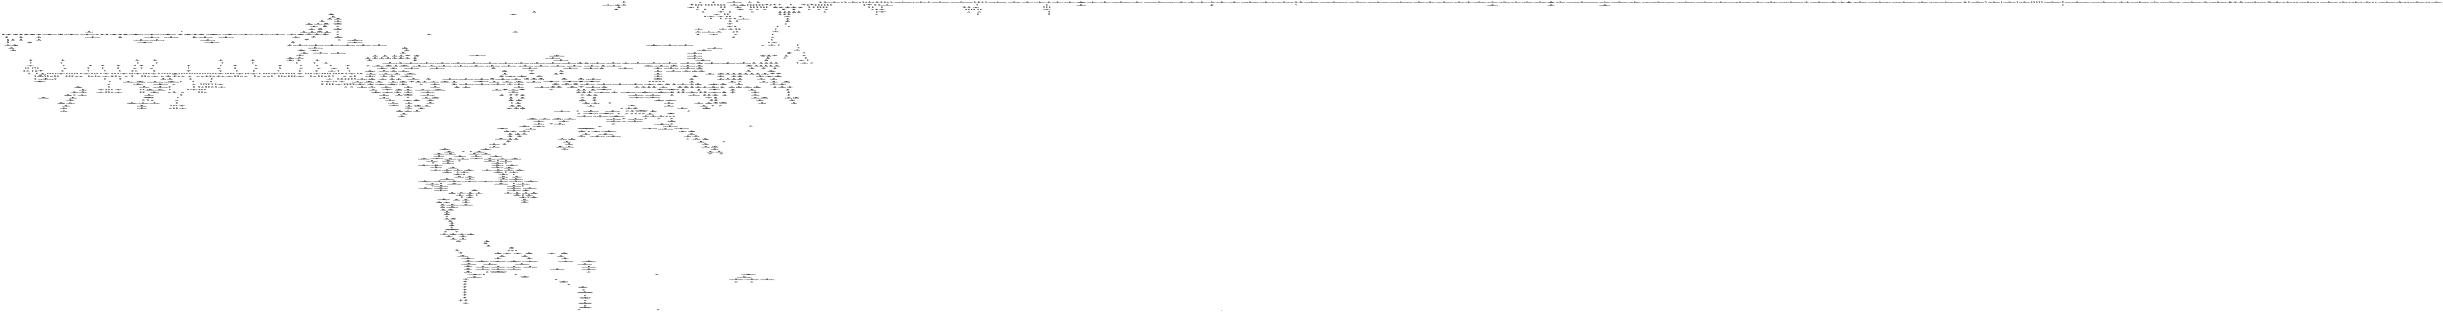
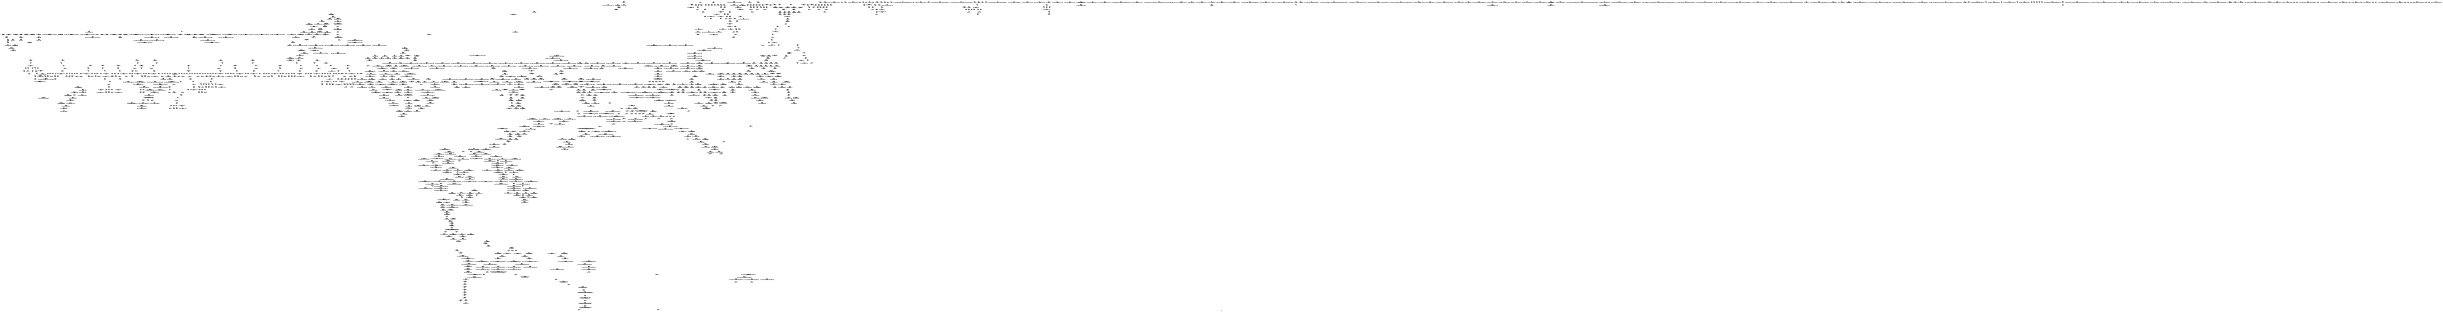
node "NodeID: 438": added
